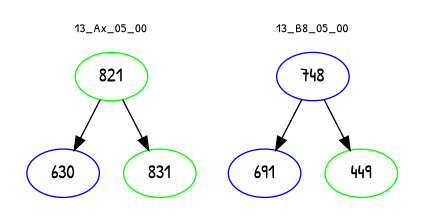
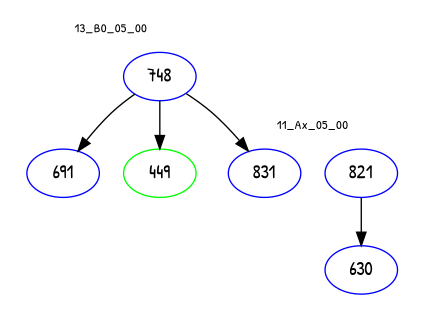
cluster "13_Ax_05_00": label "13_Ax_05_00" -> "11_Ax_05_00"
cluster "13_B8_05_00": label "13_B8_05_00" -> "13_B0_05_00"
node "821": color green -> blue
edge "821" -> "831": now "748" -> "831"
node "831": color green -> blue
